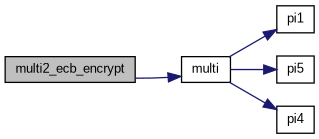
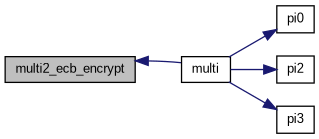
node "pi1": label "pi1" -> "pi0"
node "pi5": label "pi5" -> "pi2"
edge "multi2_ecb_encrypt" -> "multi": reversed
node "pi4": label "pi4" -> "pi3"
